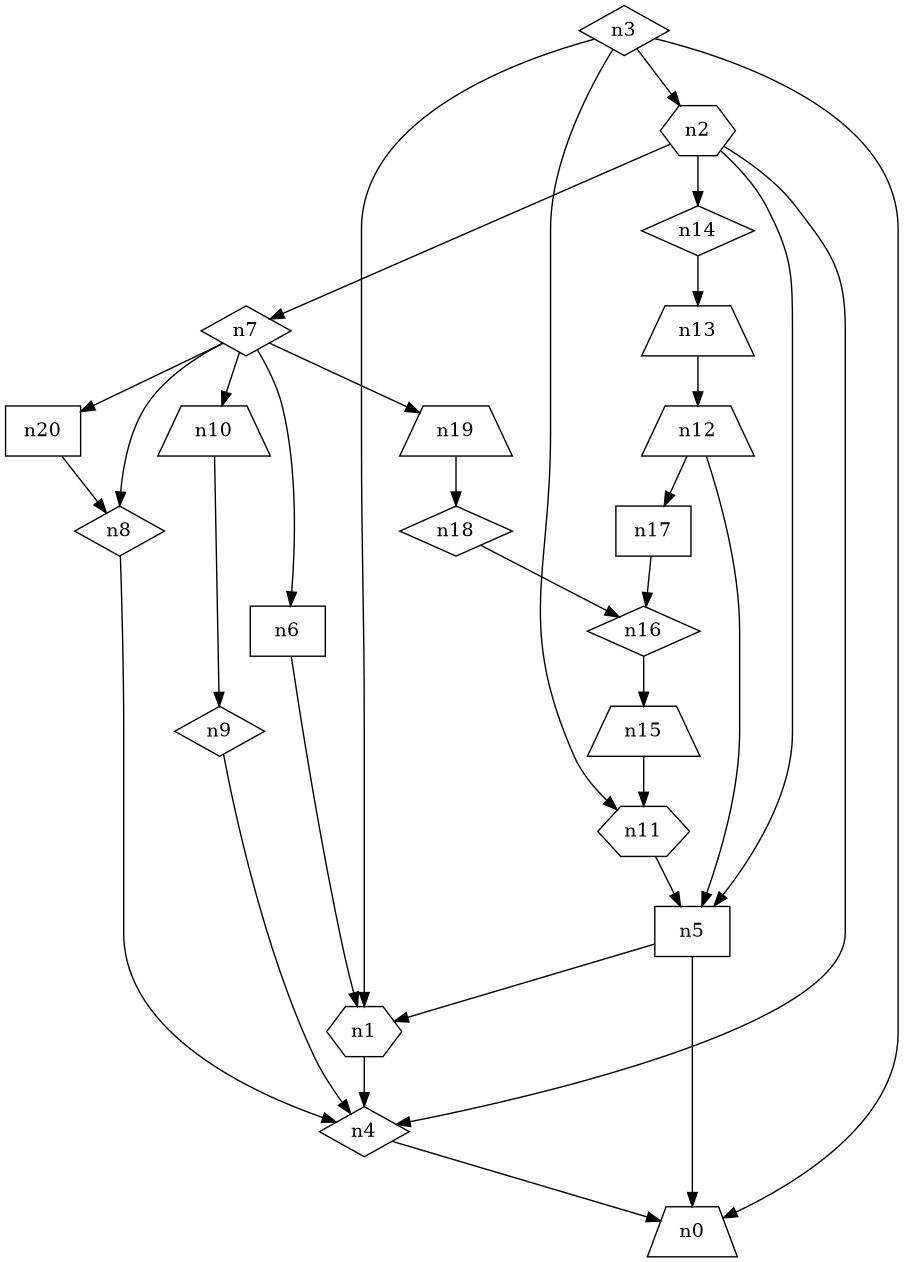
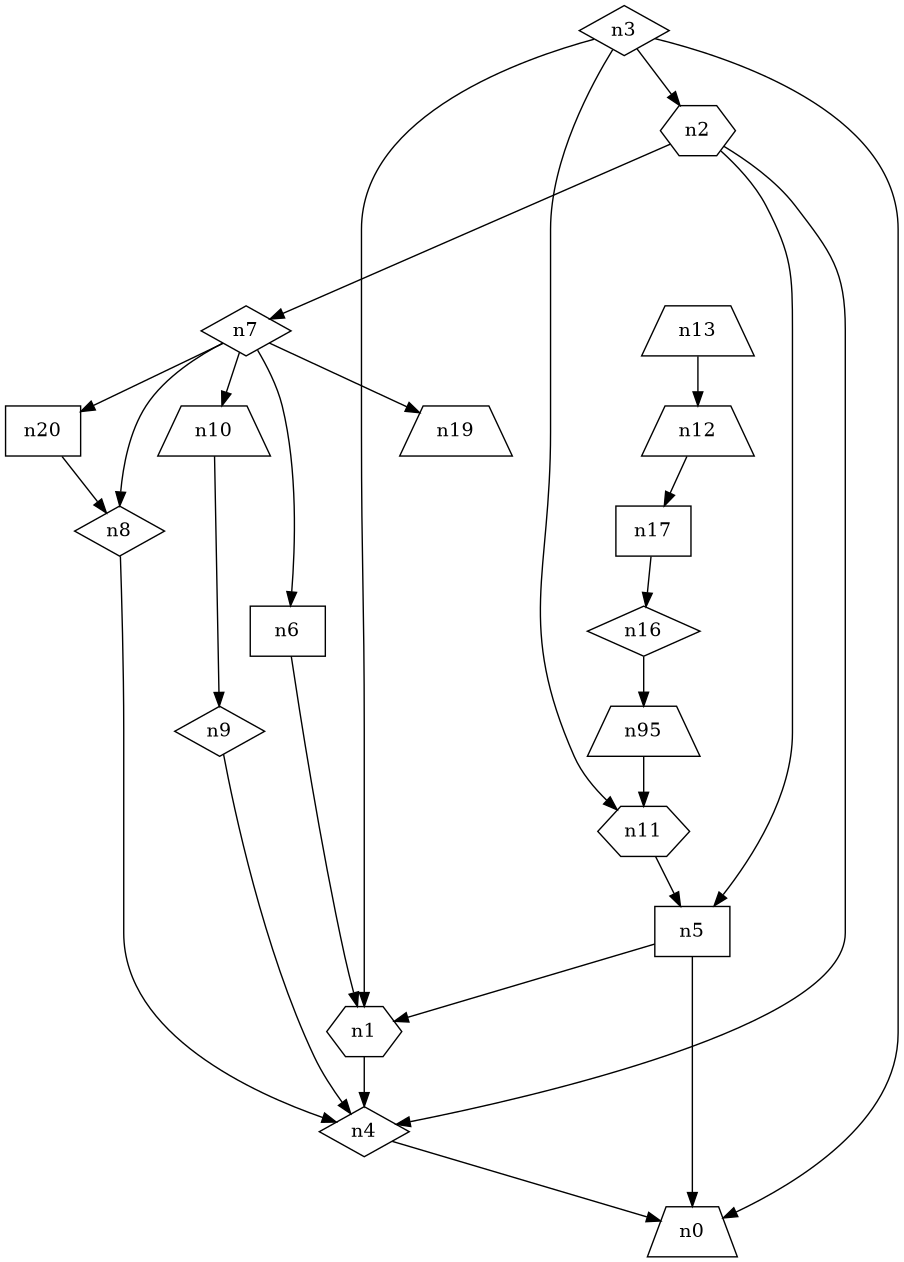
node "n14": removed
node "n18": removed
edge "n12" -> "n5": removed
node "n15": label "n15" -> "n95"
